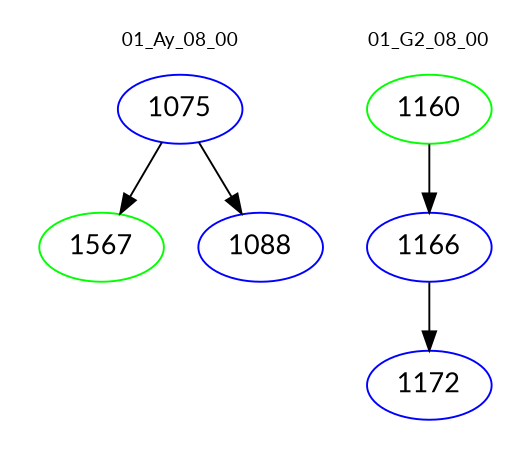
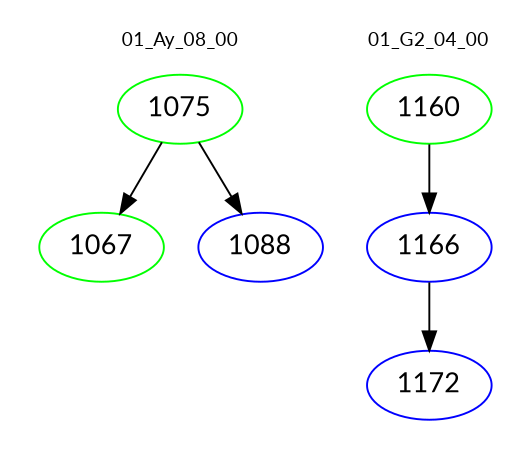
cluster "01_G2_08_00": label "01_G2_08_00" -> "01_G2_04_00"
node "1075": color blue -> green
node "1567": label "1567" -> "1067"
